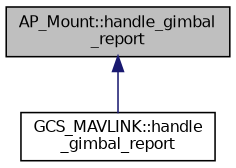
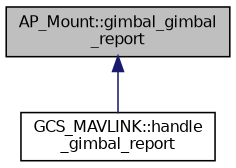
node "AP_Mount::handle_gimbal _report": label "AP_Mount::handle_gimbal _report" -> "AP_Mount::gimbal_gimbal _report"
